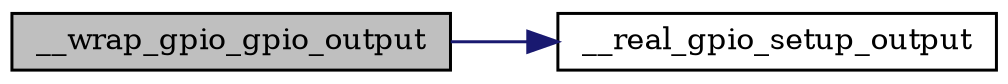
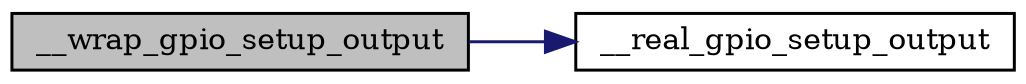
node "__wrap_gpio_gpio_output": label "__wrap_gpio_gpio_output" -> "__wrap_gpio_setup_output"
